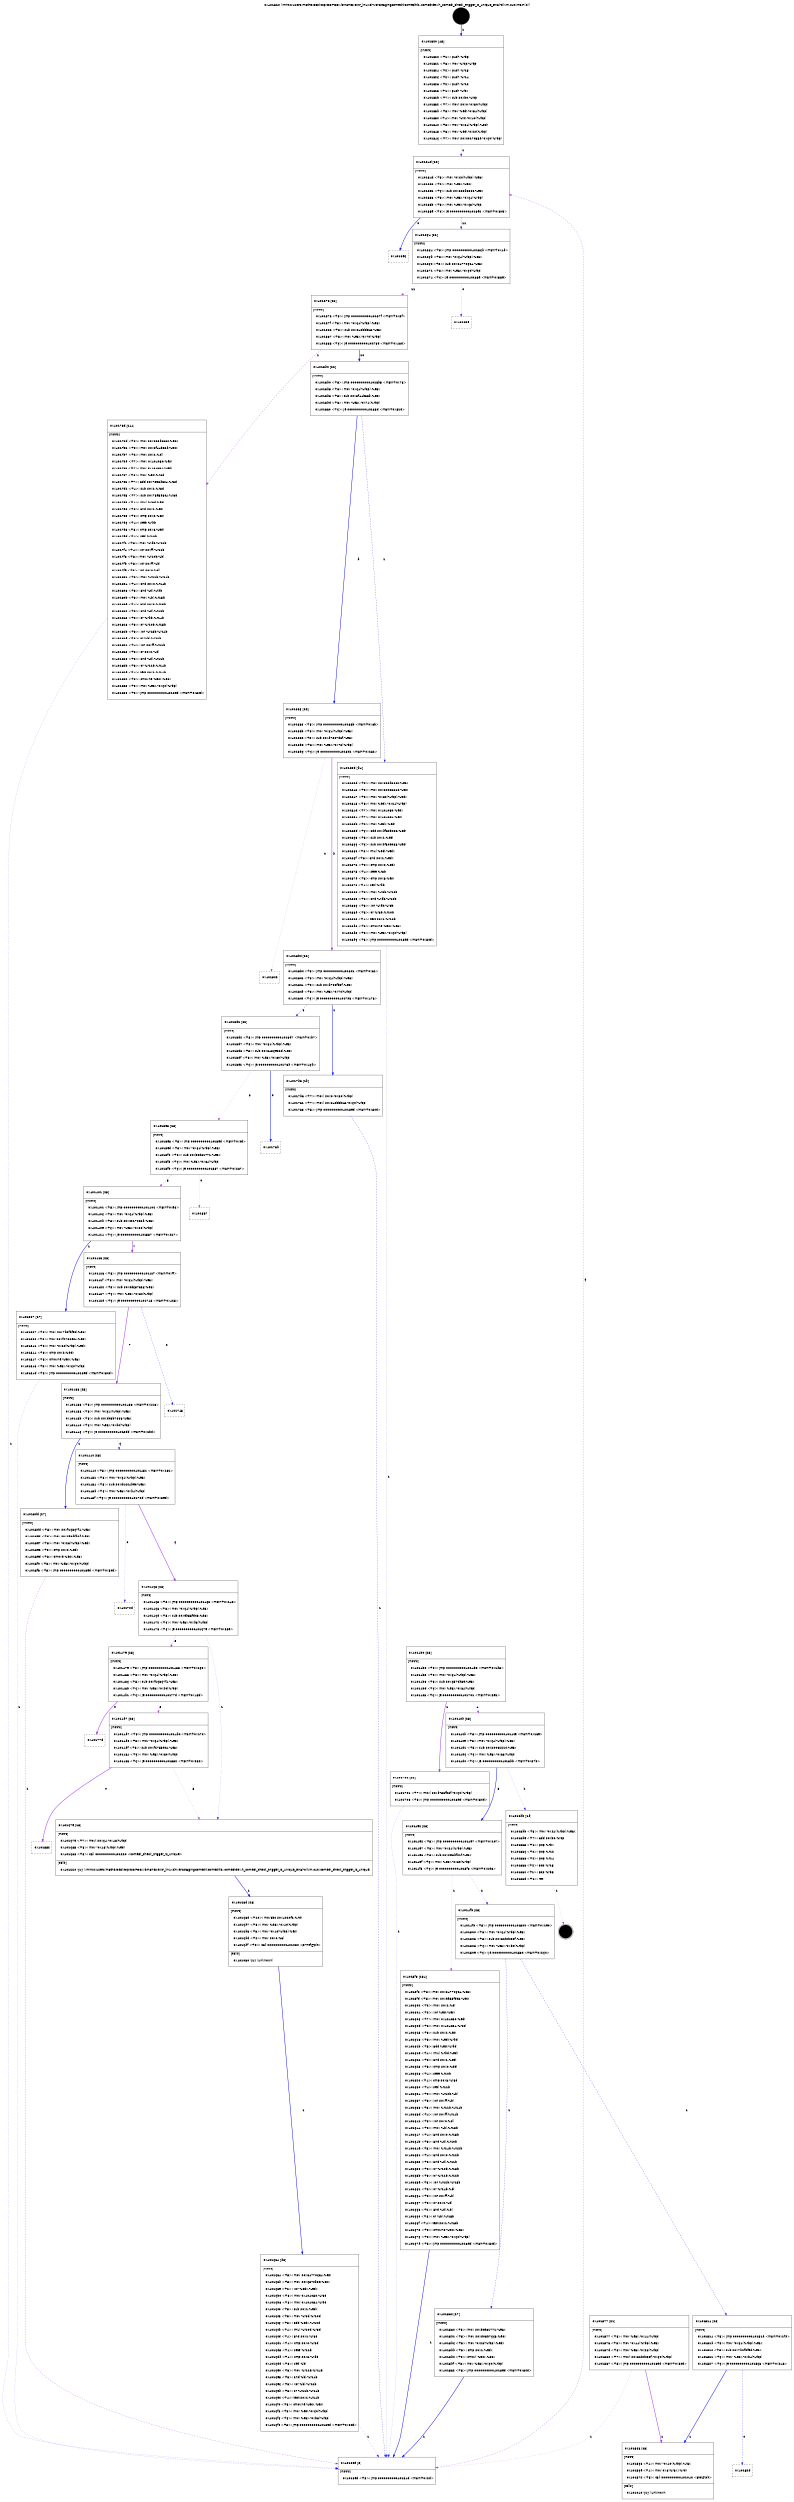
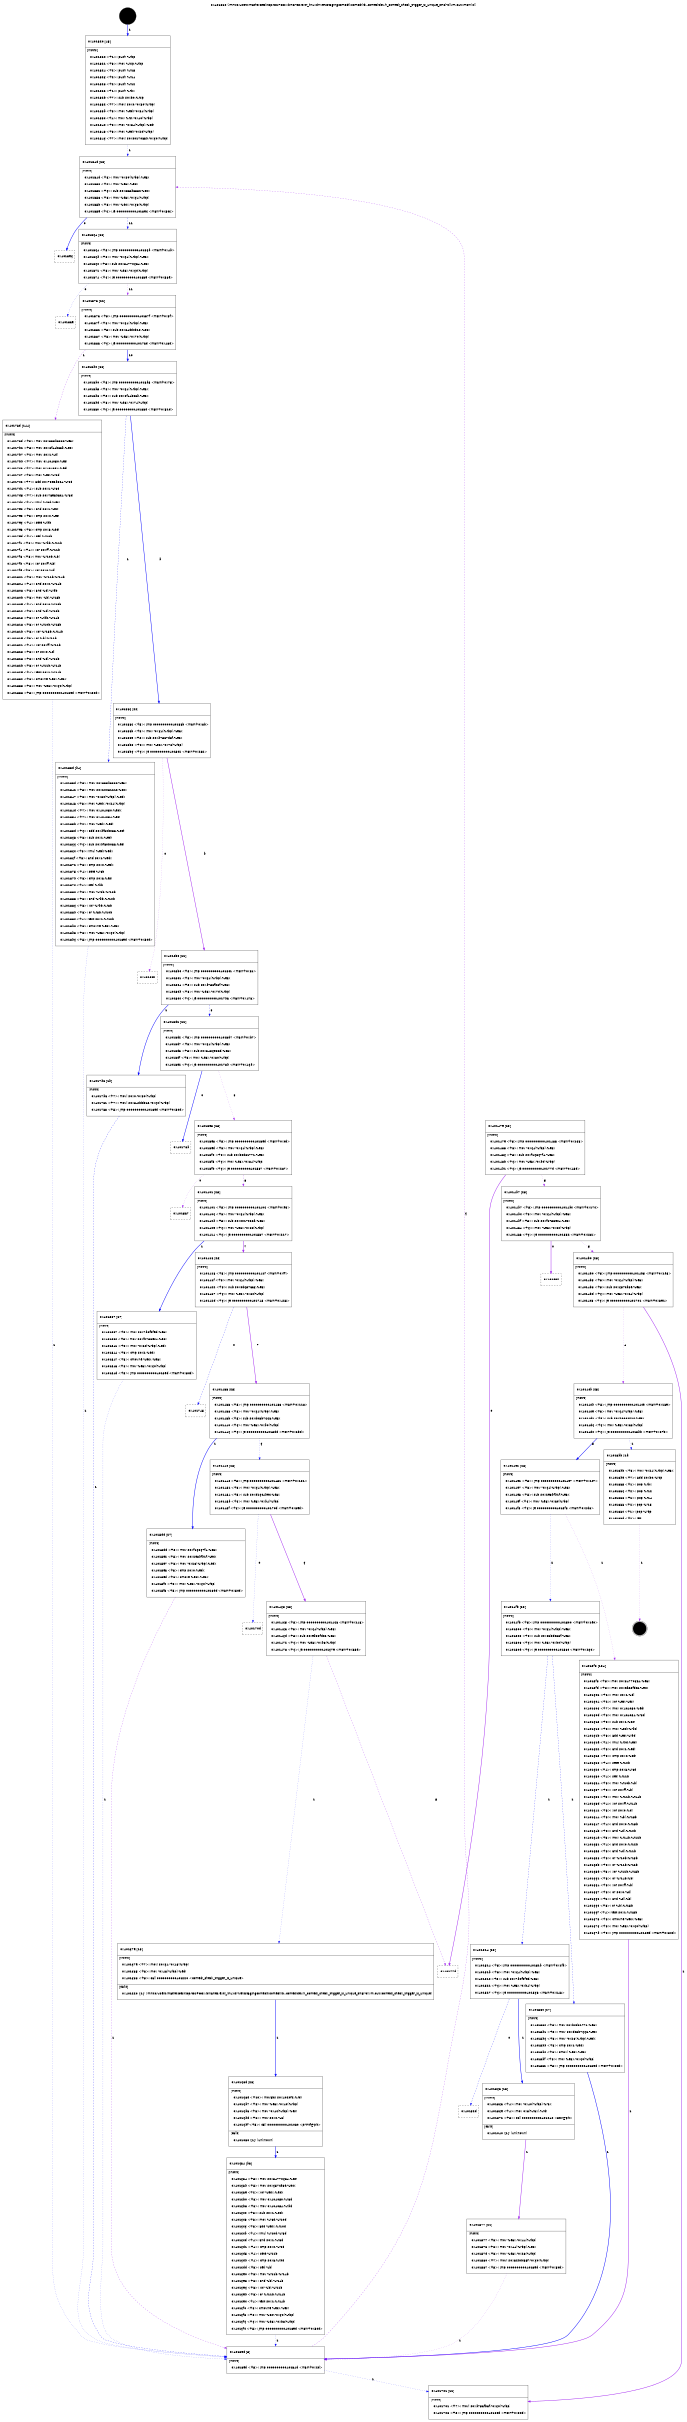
edge "0x401465 [25]" -> "0x40147e [25]": now "0x401465 [25]" -> "0x40177d"
edge "0x401497 [25]" -> "0x40167e [15]": now "0x401497 [25]" -> "0x4014b0 [25]"
edge "0x401701 [12]" -> "0x4018ed [5]": reversed
edge "0x4015f8 [134]" -> "0x4018ed [5]": color blue -> purple
edge "0x401577 [21]" -> "0x40156a [13]": reversed
